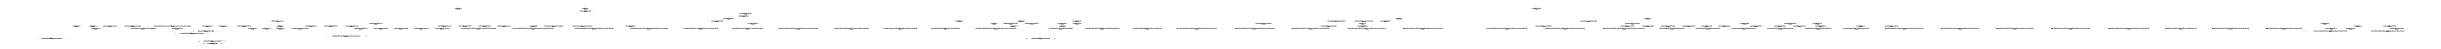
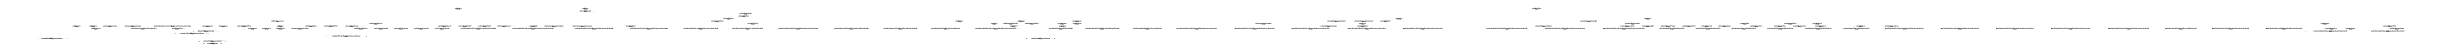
node "org.jfree.chart$JFreeChart#getLegend() P(Fail|Node)=0.00": removed
